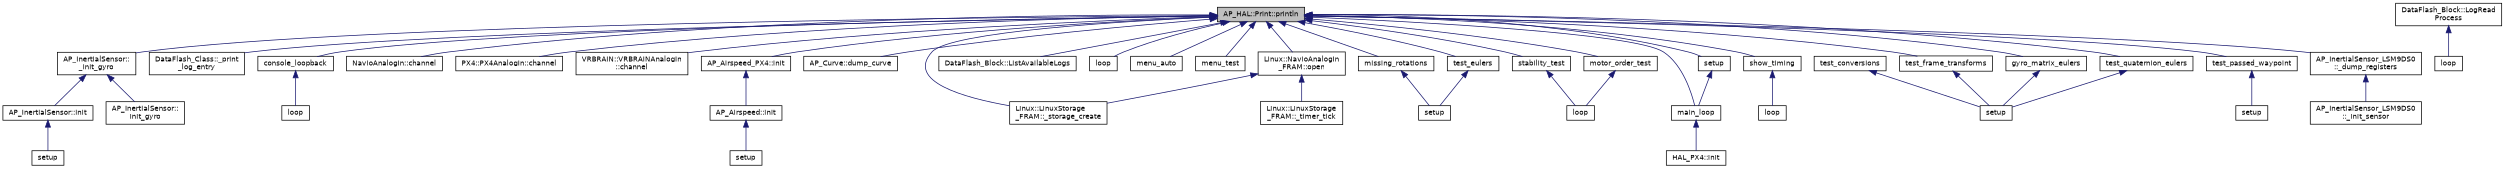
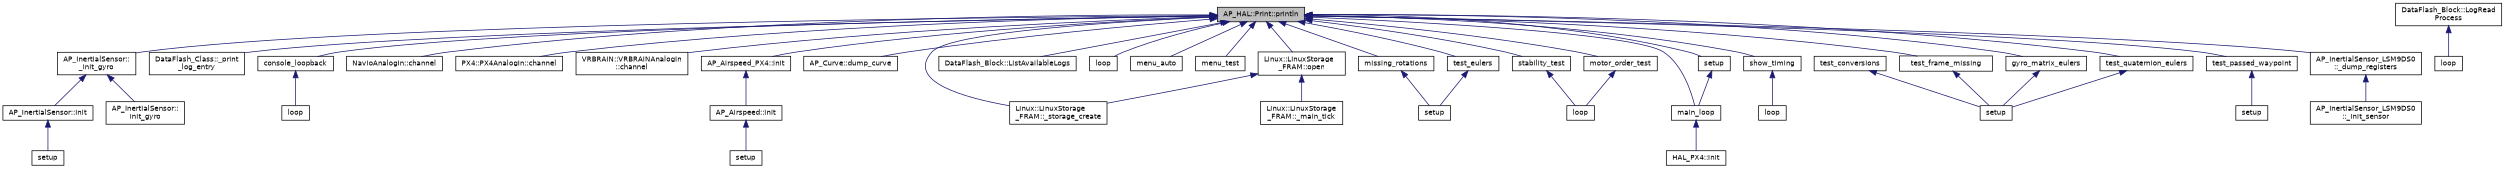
node "Linux::NavioAnalogIn _FRAM::open": label "Linux::NavioAnalogIn _FRAM::open" -> "Linux::LinuxStorage _FRAM::open"
node "test_frame_transforms": label "test_frame_transforms" -> "test_frame_missing"
node "Linux::LinuxStorage _FRAM::_timer_tick": label "Linux::LinuxStorage _FRAM::_timer_tick" -> "Linux::LinuxStorage _FRAM::_main_tick"
